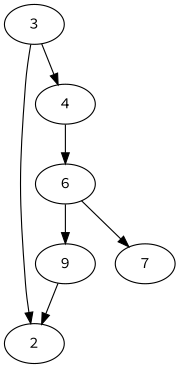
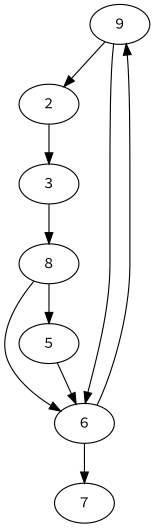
node "4": label "4" -> "8"
edge "3" -> "2": reversed
edge "9" -> "6": added
node "5": added
